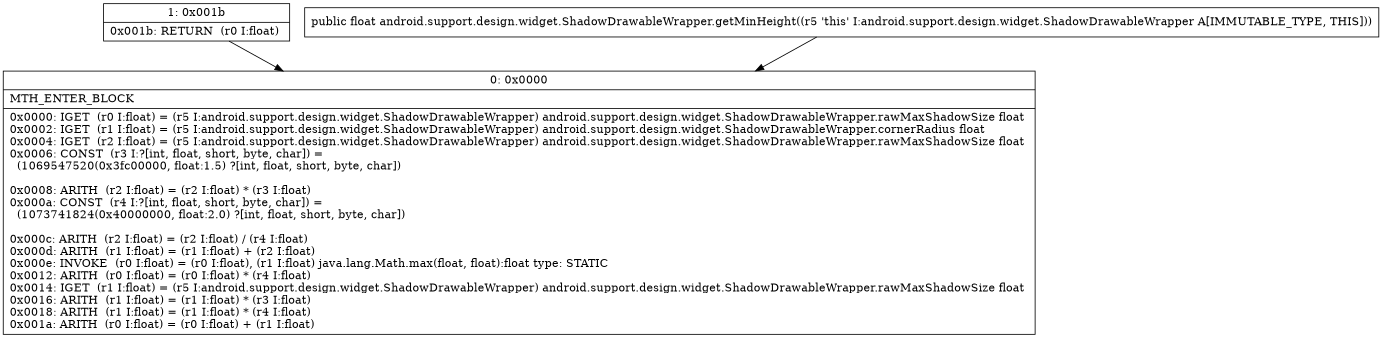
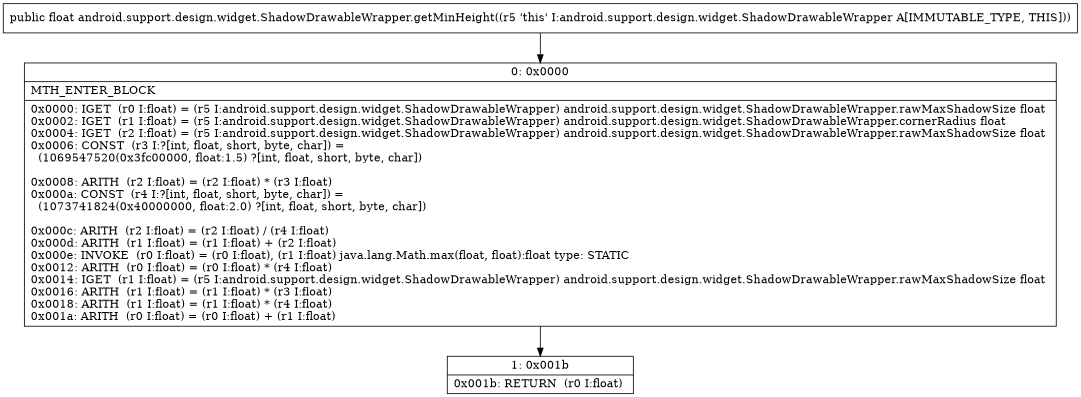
edge "1: 0x001b" -> "0: 0x0000": reversed
